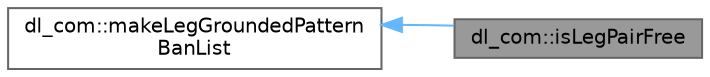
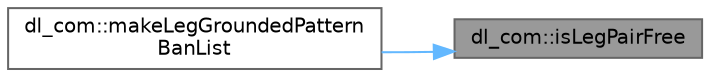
edge "dl_com::isLegPairFree" -> "dl_com::makeLegGroundedPattern BanList": reversed
